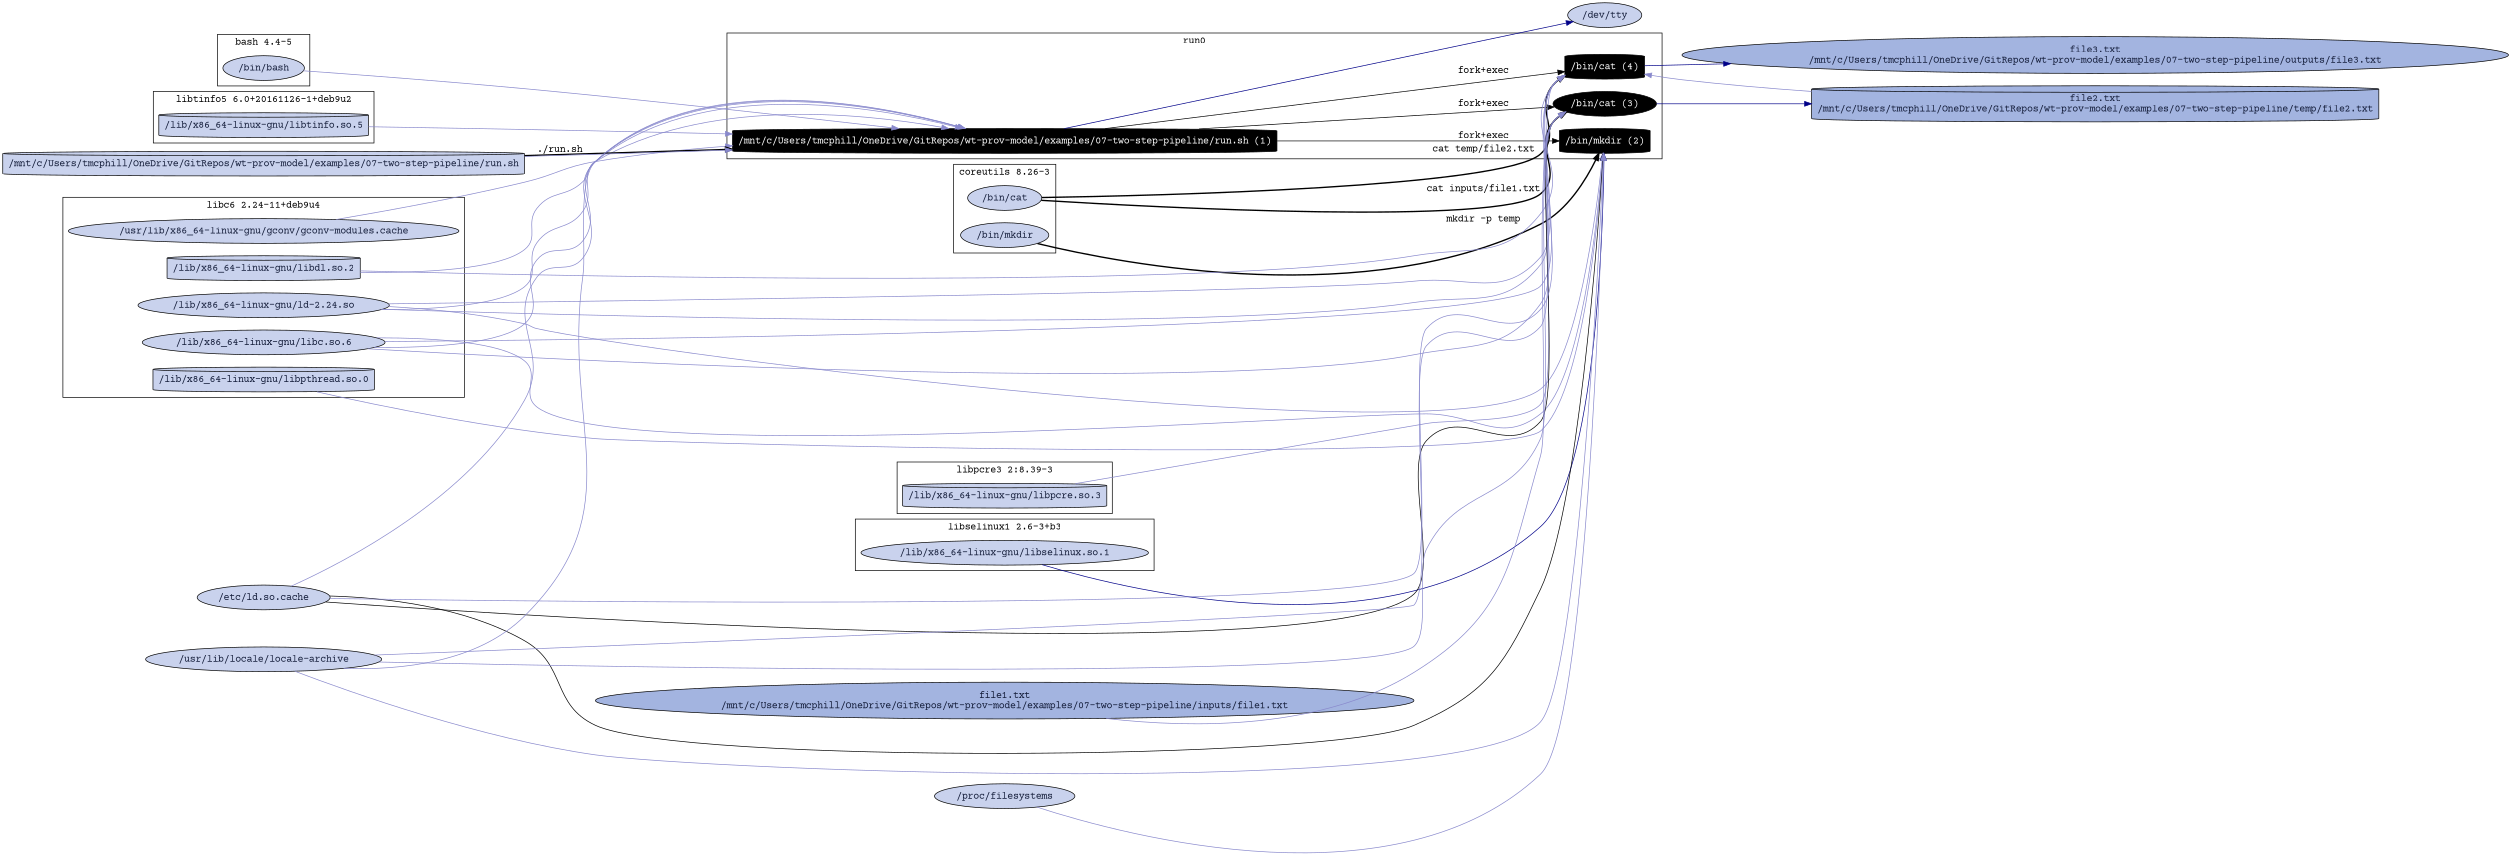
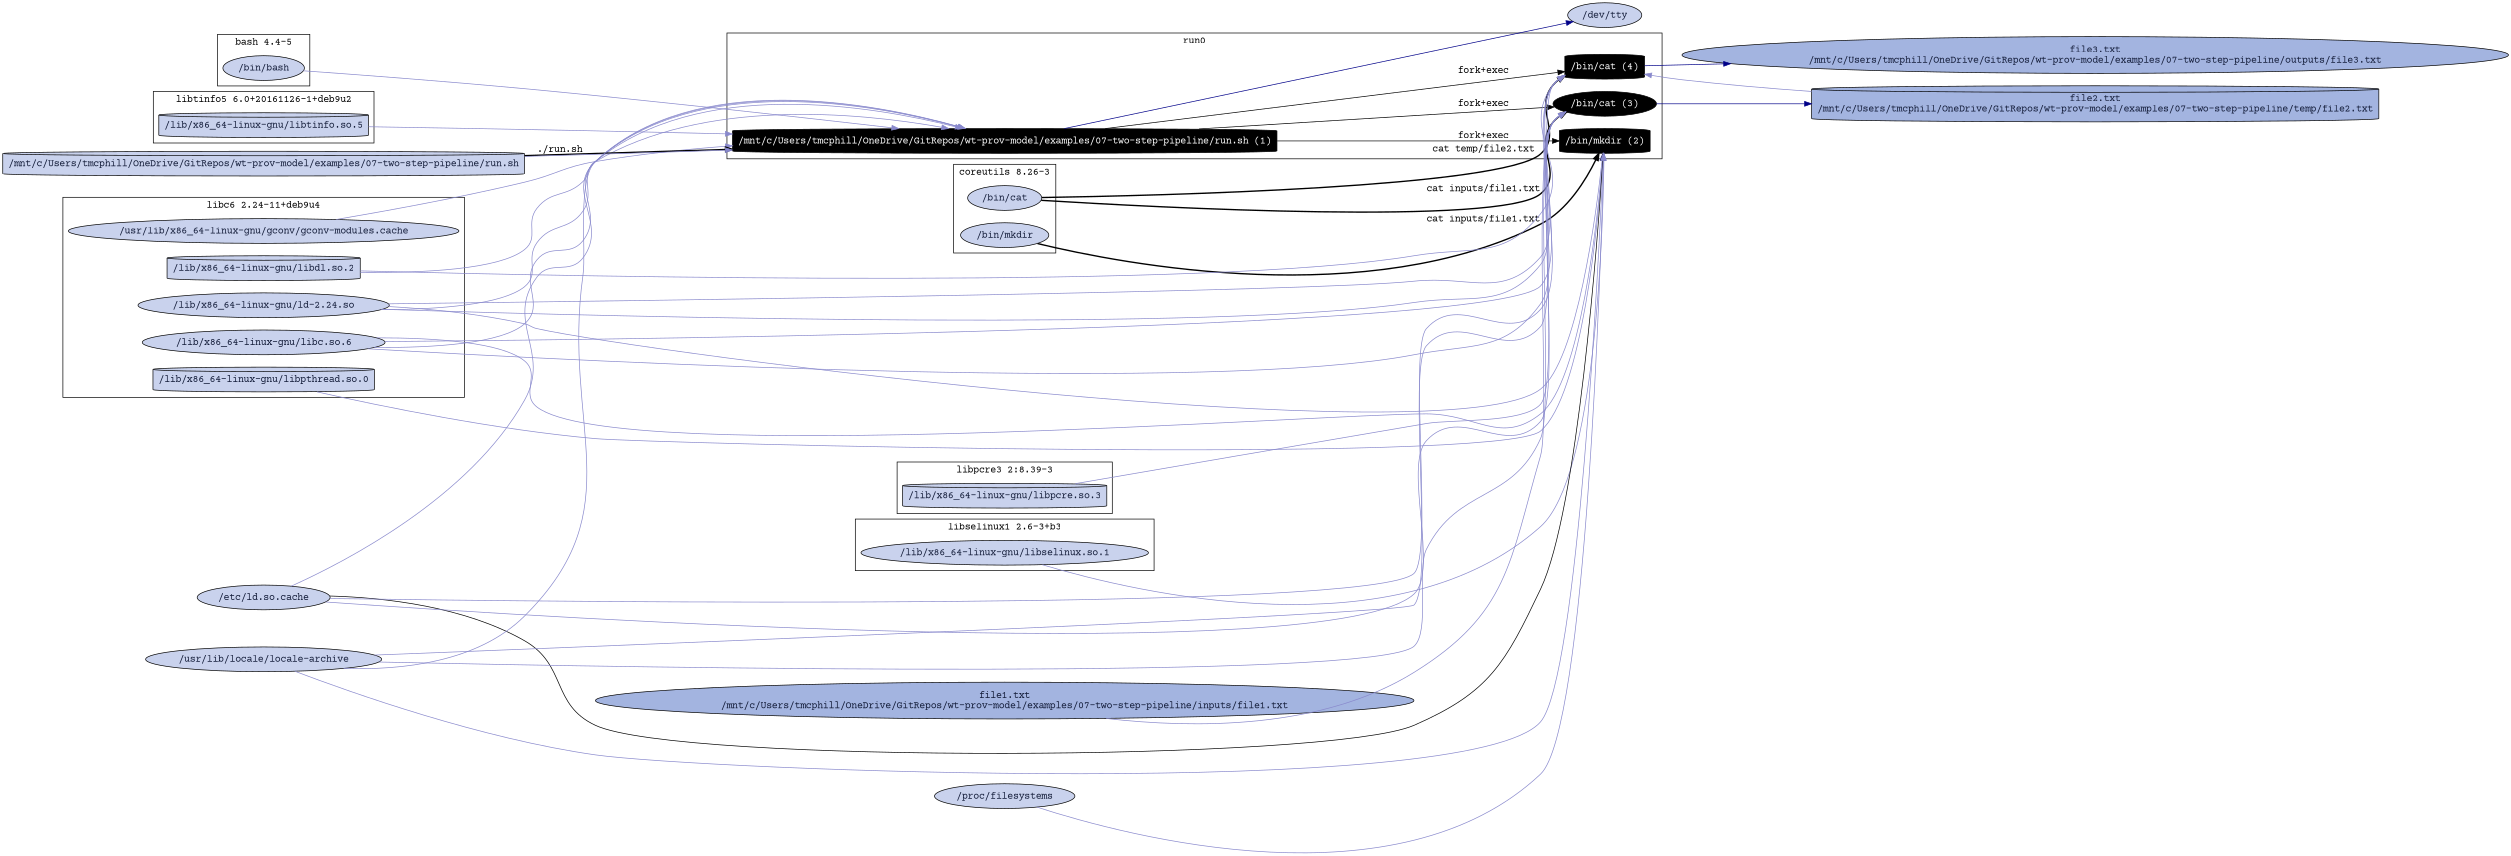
edge "/bin/mkdir" -> "/bin/mkdir (2)": label "mkdir -p temp" -> "cat inputs/file1.txt"
edge "/lib/x86_64-linux-gnu/libselinux.so.1" -> "/bin/mkdir (2)": color #000088 -> #8888cc
edge "/etc/ld.so.cache" -> "/bin/cat (3)": color black -> #8888cc
